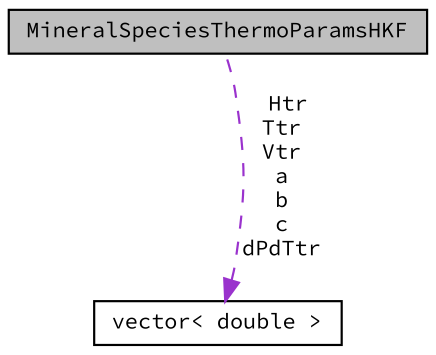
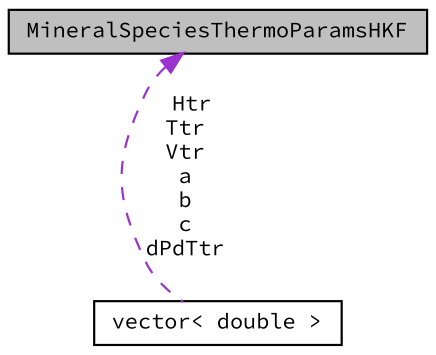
edge "MineralSpeciesThermoParamsHKF" -> "vector< double >": reversed
